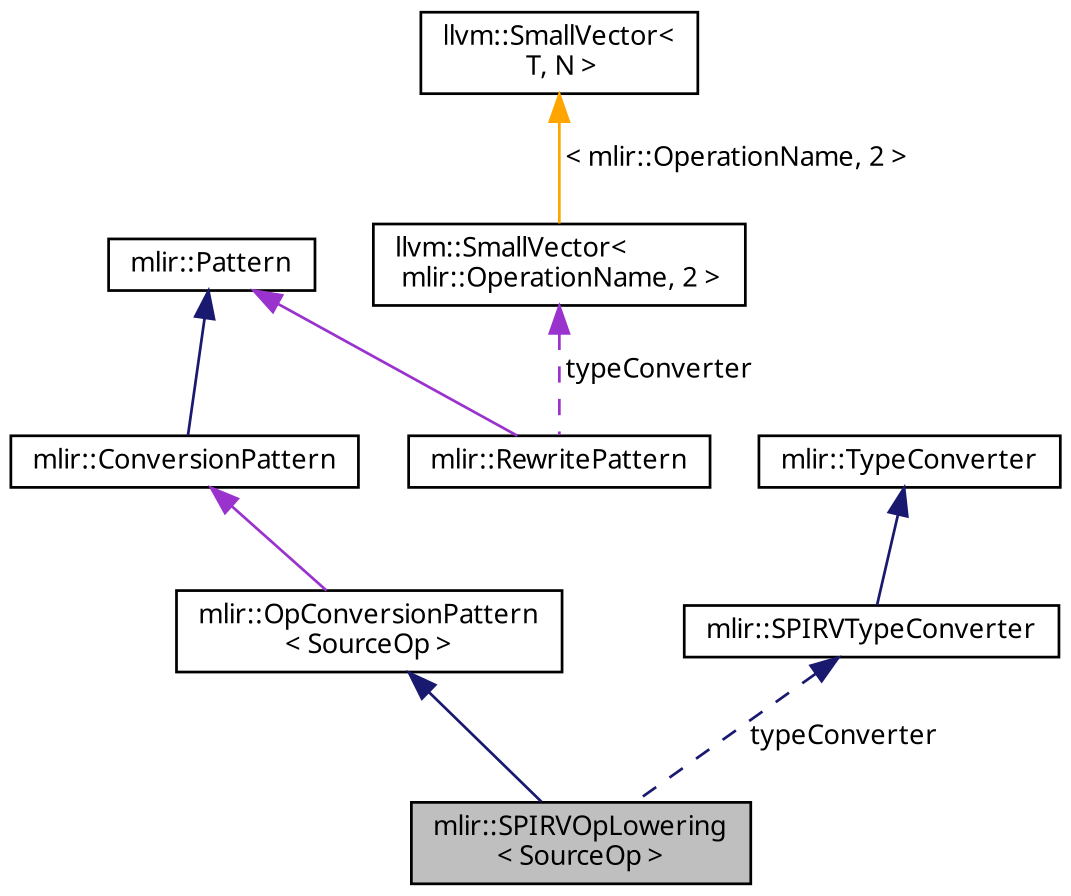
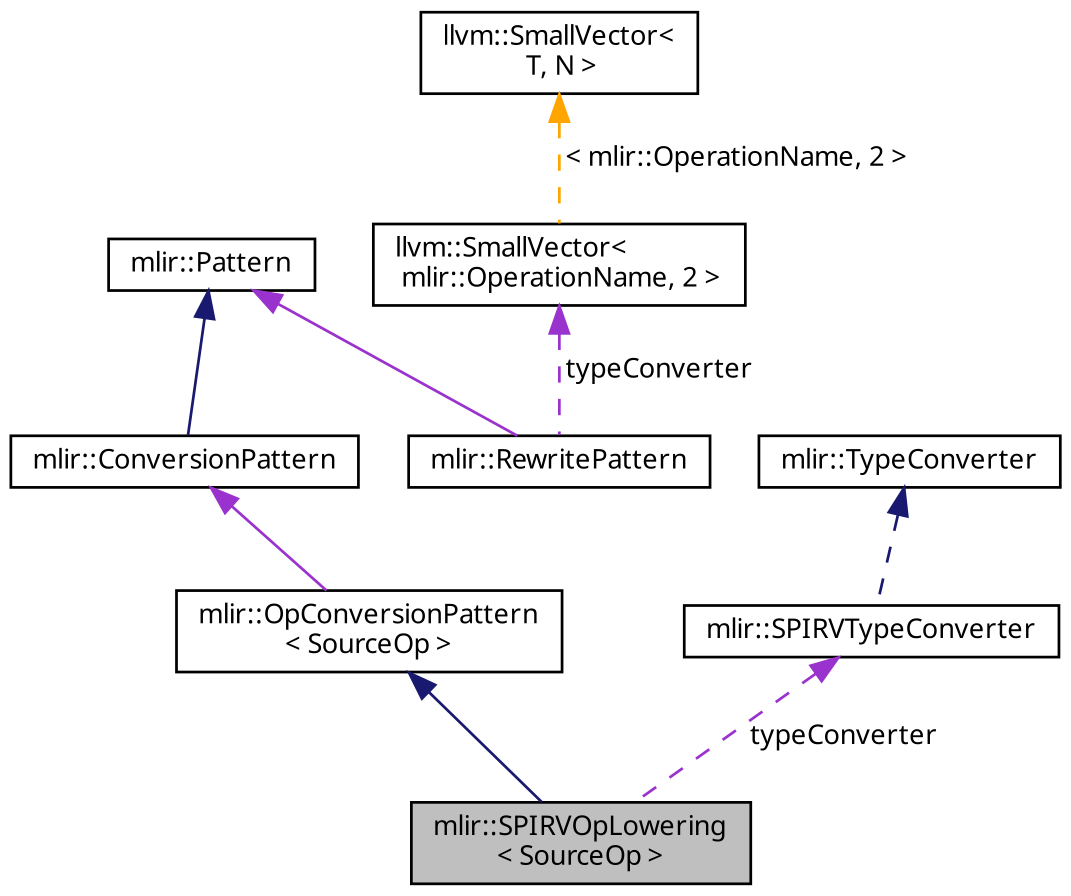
edge "llvm::SmallVector< mlir::OperationName, 2 >" -> "llvm::SmallVector< T, N >": style solid -> dashed
edge "mlir::SPIRVTypeConverter" -> "mlir::TypeConverter": style solid -> dashed
edge "mlir::SPIRVOpLowering < SourceOp >" -> "mlir::SPIRVTypeConverter": color midnightblue -> darkorchid3
